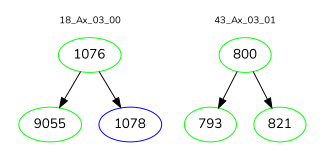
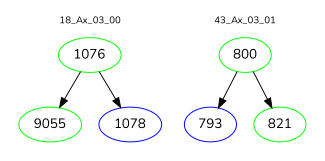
node "793": color green -> blue
